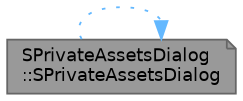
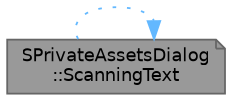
node "SPrivateAssetsDialog ::SPrivateAssetsDialog": label "SPrivateAssetsDialog ::SPrivateAssetsDialog" -> "SPrivateAssetsDialog ::ScanningText"
